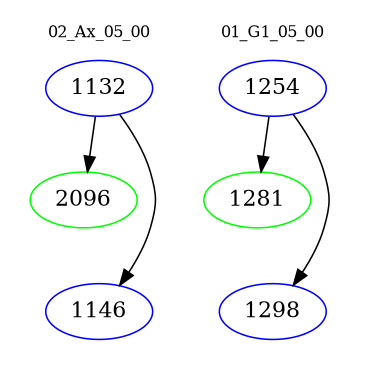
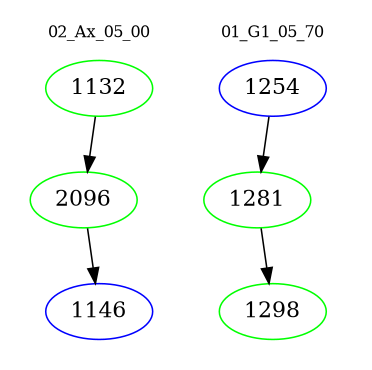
cluster "01_G1_05_00": label "01_G1_05_00" -> "01_G1_05_70"
node "1132": color blue -> green
edge "1132" -> "1146": now "2096" -> "1146"
edge "1254" -> "1298": now "1281" -> "1298"
node "1298": color blue -> green
